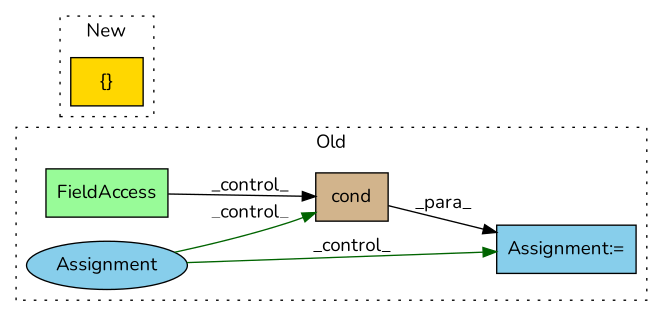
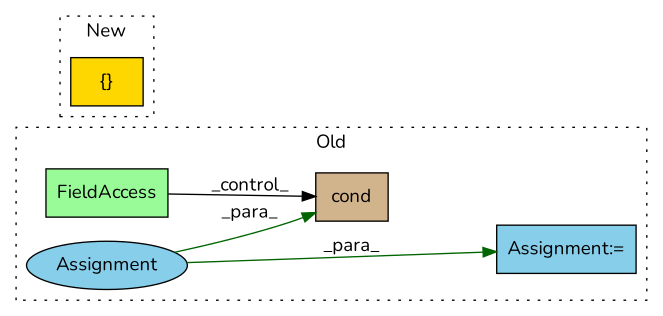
edge "Assignment" -> "cond": label "_control_" -> "_para_"
edge "cond" -> "Assignment:=": removed, label "_para_"
edge "Assignment" -> "Assignment:=": label "_control_" -> "_para_"
